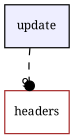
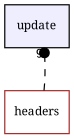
edge "update" -> "headers": reversed
